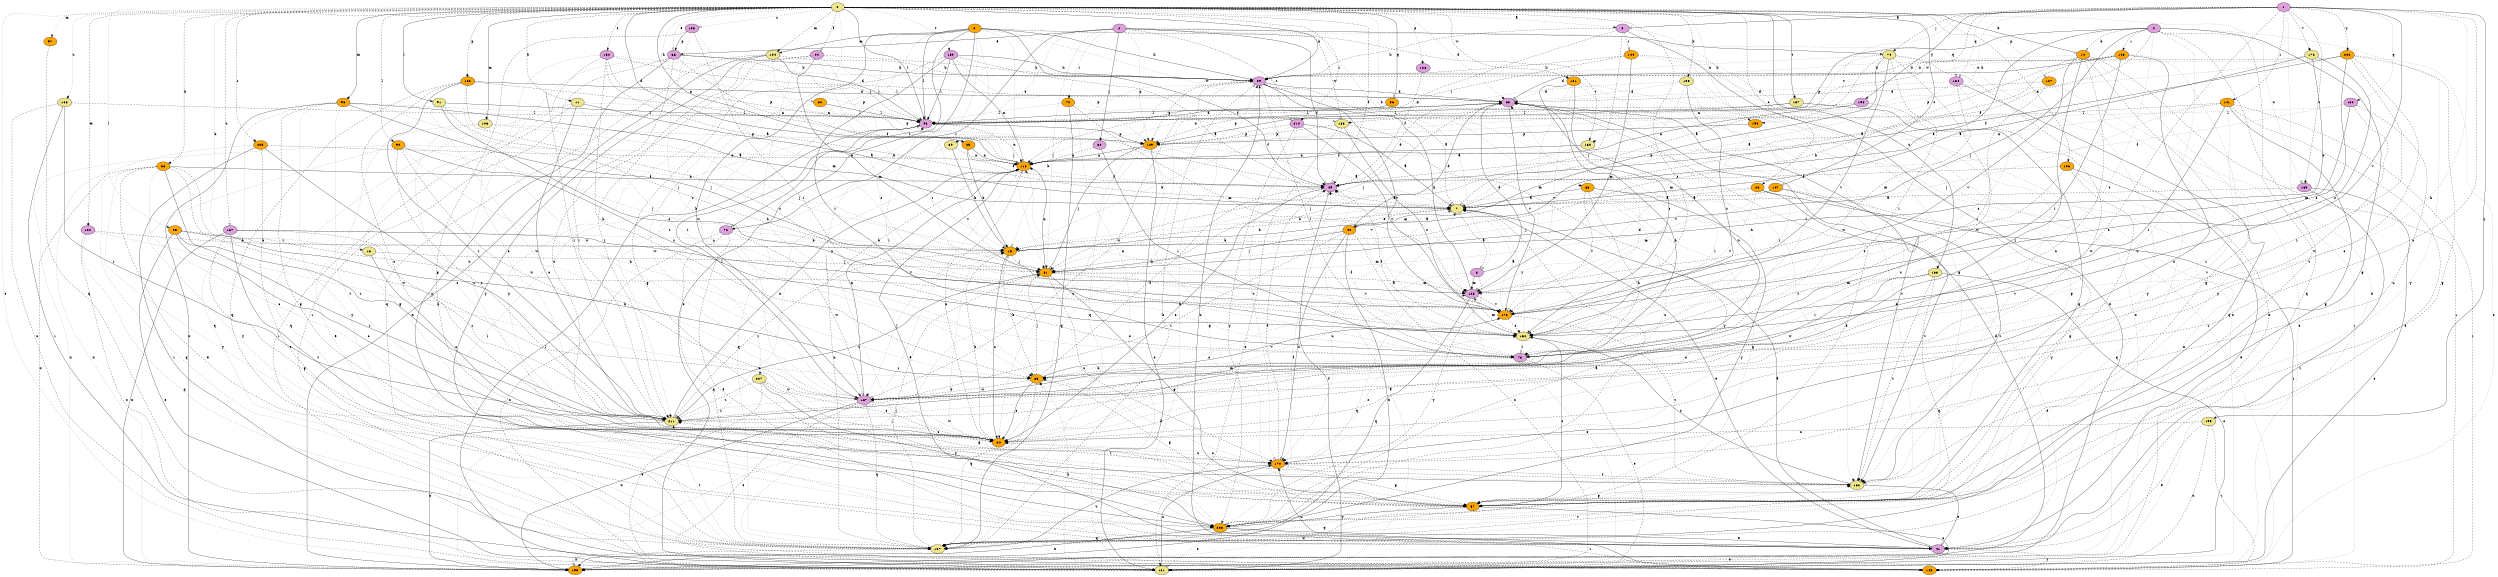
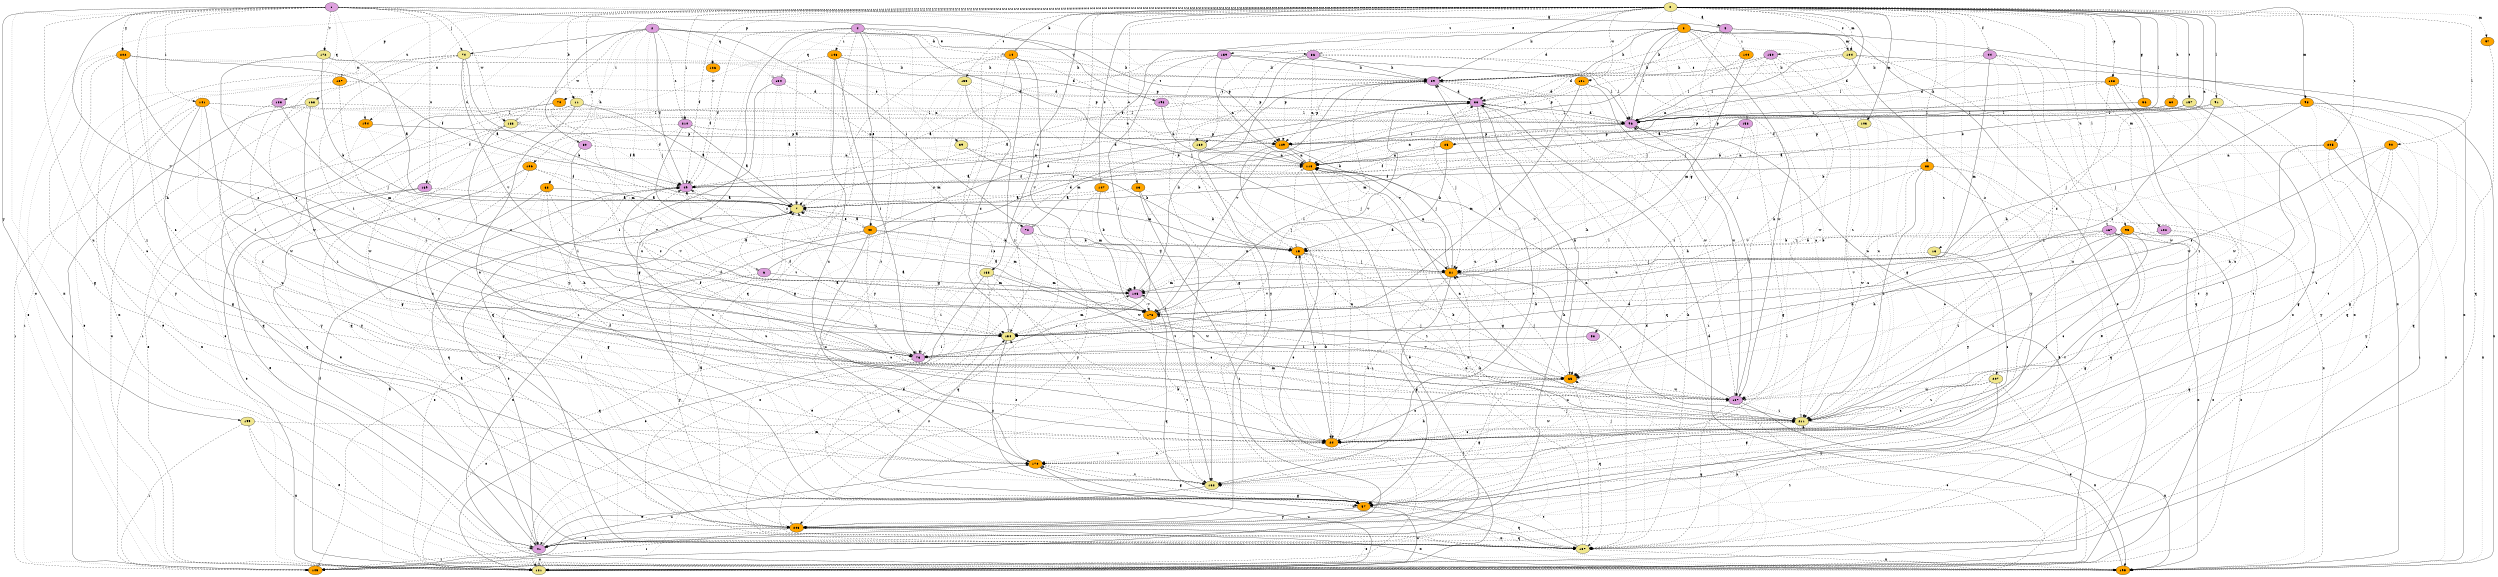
edge "153" -> "36": now "153" -> "129"
node "126": fillcolor plum -> orange
edge "154" -> "7": label "z" -> "a"
node "53": added
edge "169" -> "41": label "z" -> "e"
